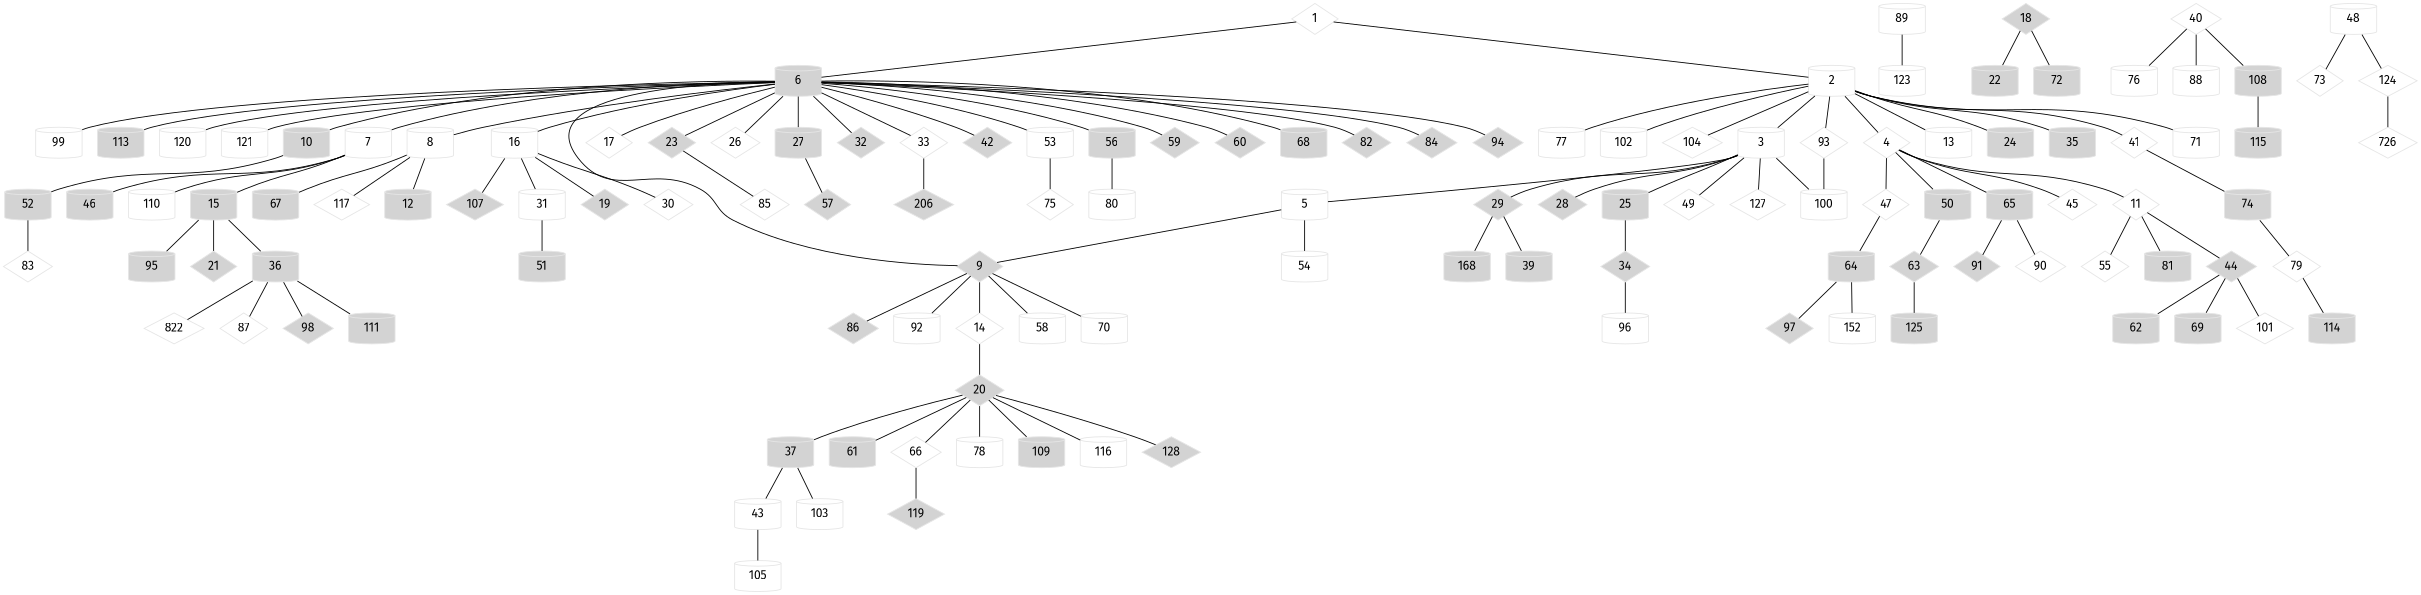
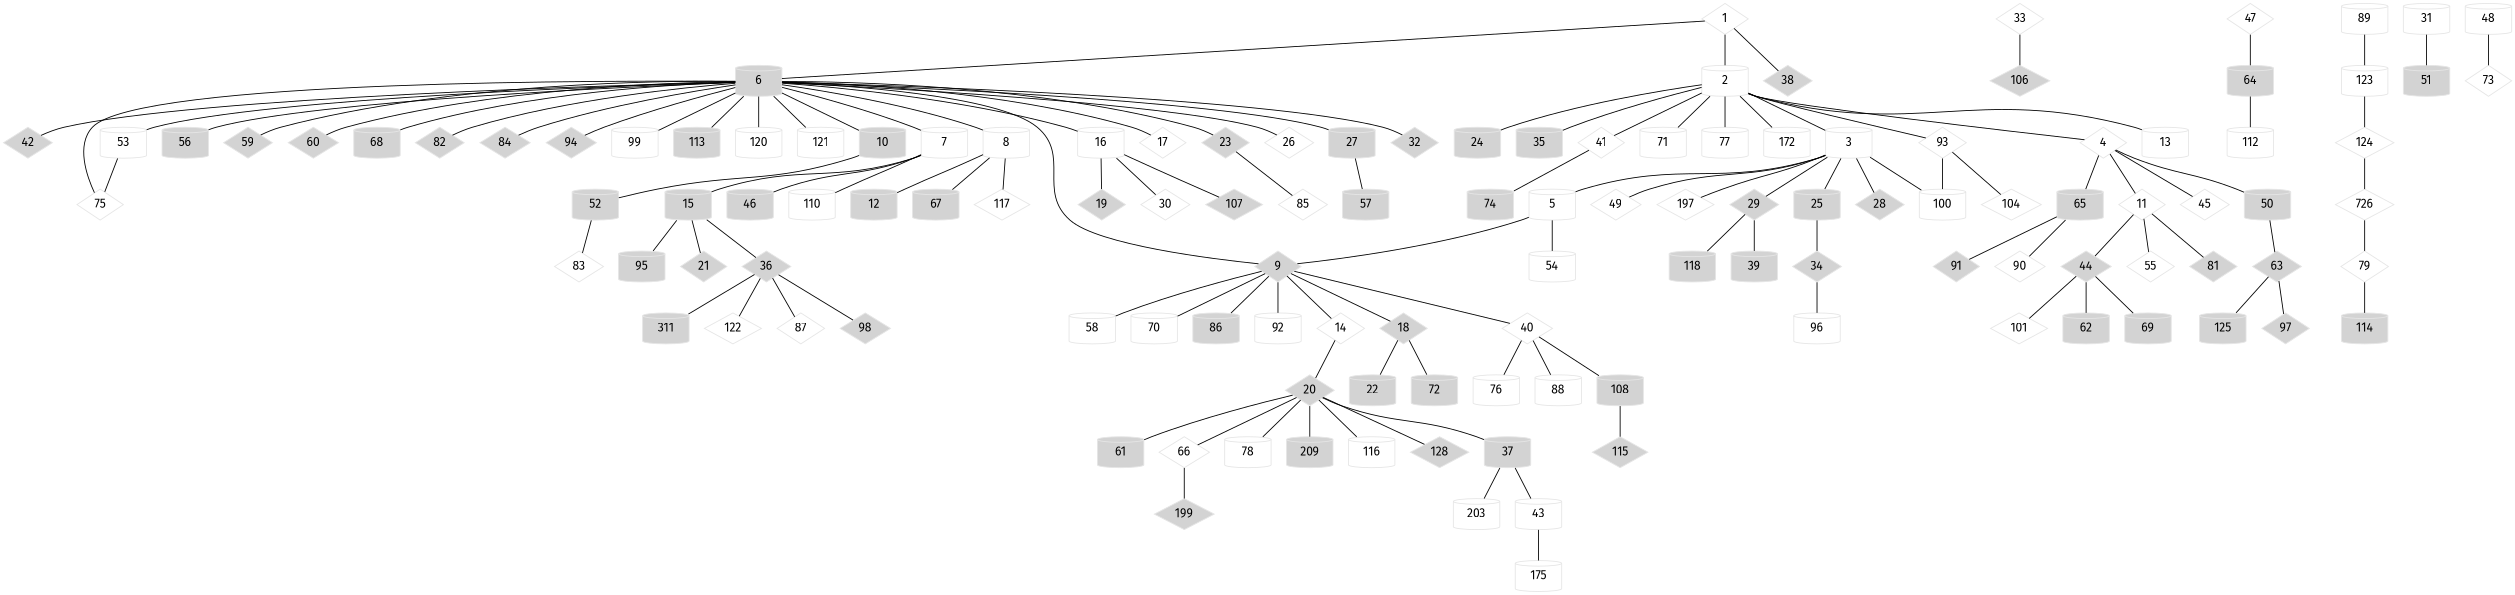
edge "48" -- "124": now "123" -- "124"
node "38": added
edge "2" -- "104": now "93" -- "104"
edge "6" -- "33": now "6" -- "75"
node "102": label "102" -> "172"
node "115": shape cylinder -> diamond
edge "16" -- "31": removed
edge "4" -- "47": removed
node "57": shape diamond -> cylinder
node "206": label "206" -> "106"
node "80": removed
node "127": label "127" -> "197"
edge "74" -- "79": now "726" -- "79"
node "36": shape cylinder -> diamond
node "168": label "168" -> "118"
node "81": shape cylinder -> diamond
edge "9" -- "18": added
edge "9" -- "40": added
edge "64" -- "97": now "63" -- "97"
node "822": label "822" -> "122"
node "111": label "111" -> "311"
node "86": shape diamond -> cylinder
node "152": label "152" -> "112"
node "109": label "109" -> "209"
node "103": label "103" -> "203"
node "119": label "119" -> "199"
node "105": label "105" -> "175"
